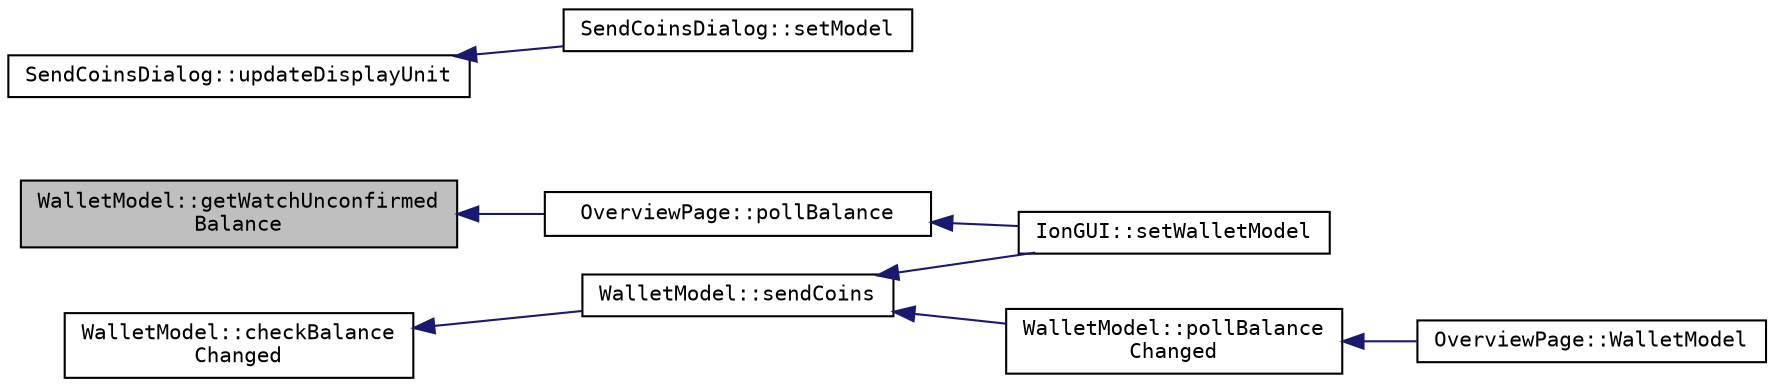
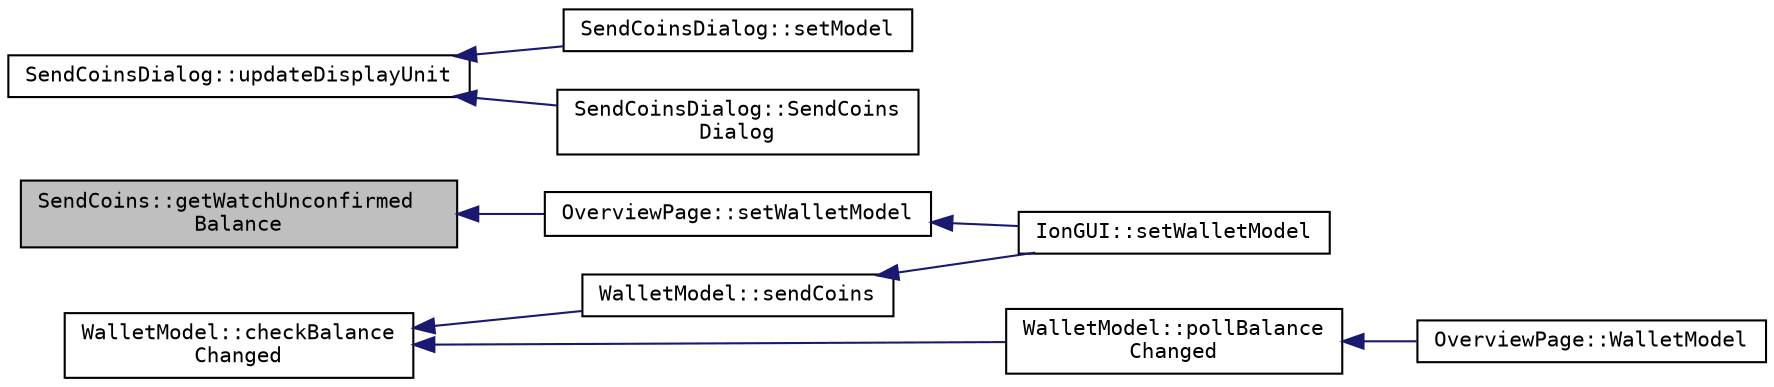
node "SendCoinsDialog::SendCoins Dialog": added
node "WalletModel::getWatchUnconfirmed Balance": label "WalletModel::getWatchUnconfirmed Balance" -> "SendCoins::getWatchUnconfirmed Balance"
node "OverviewPage::pollBalance": label "OverviewPage::pollBalance" -> "OverviewPage::setWalletModel"
edge "WalletModel::pollBalance Changed" -> "WalletModel::sendCoins": now "WalletModel::pollBalance Changed" -> "WalletModel::checkBalance Changed"
